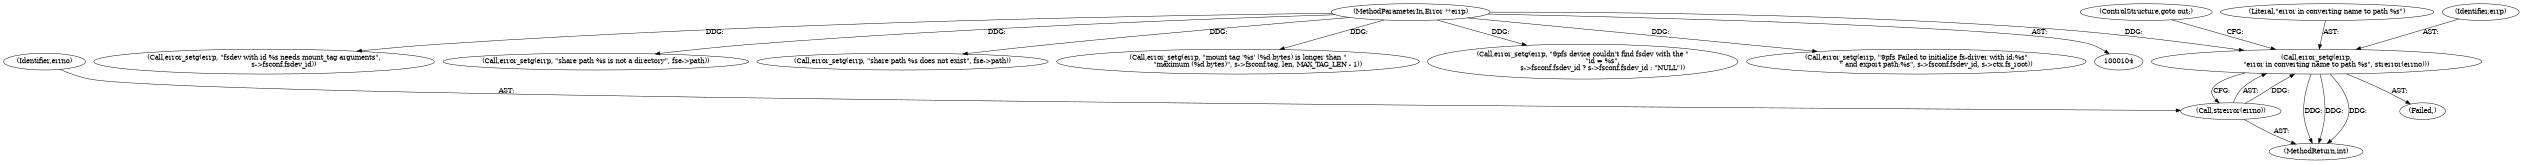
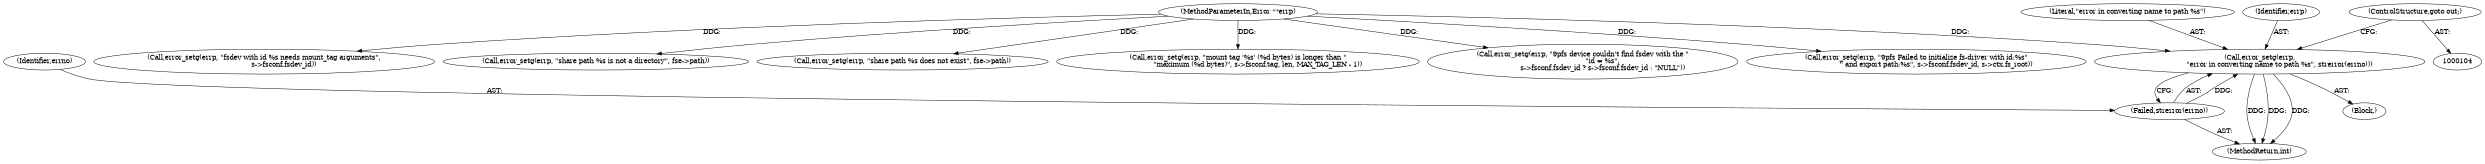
edge "(MethodParameterIn,Error **errp)" -> "1000104": now "(ControlStructure,goto out;)" -> "1000104"
node "(Call,strerror(errno))": label "(Call,strerror(errno))" -> "(Failed,strerror(errno))"
node "(Failed,)": label "(Failed,)" -> "(Block,)"
